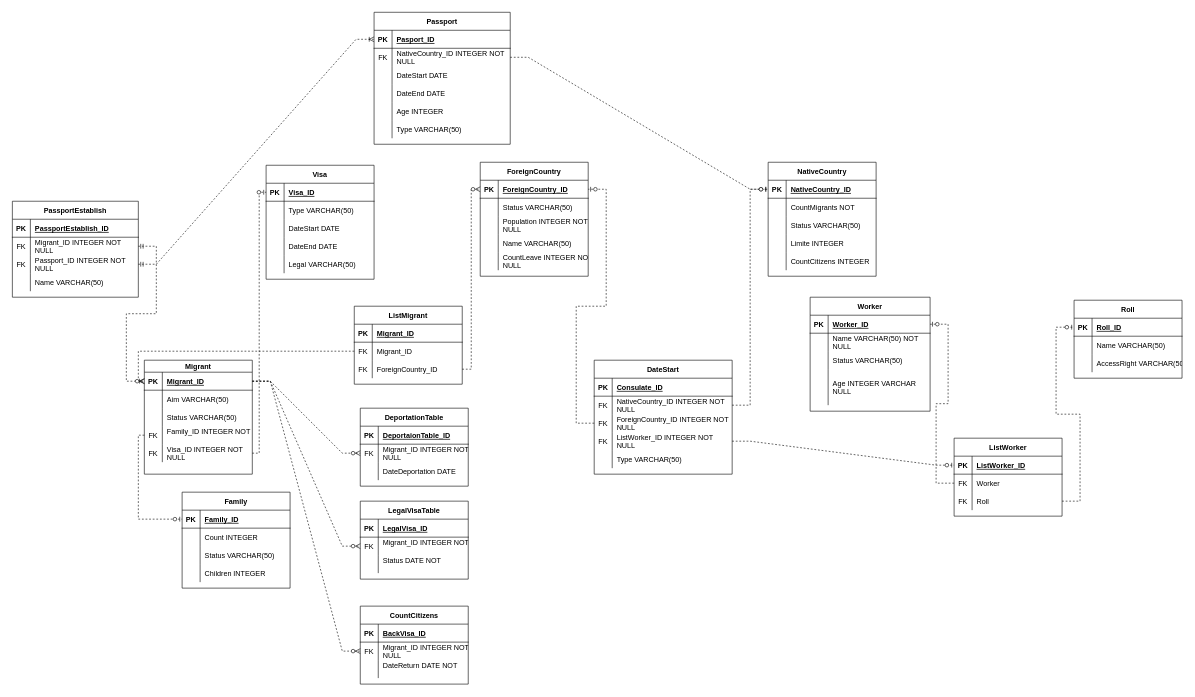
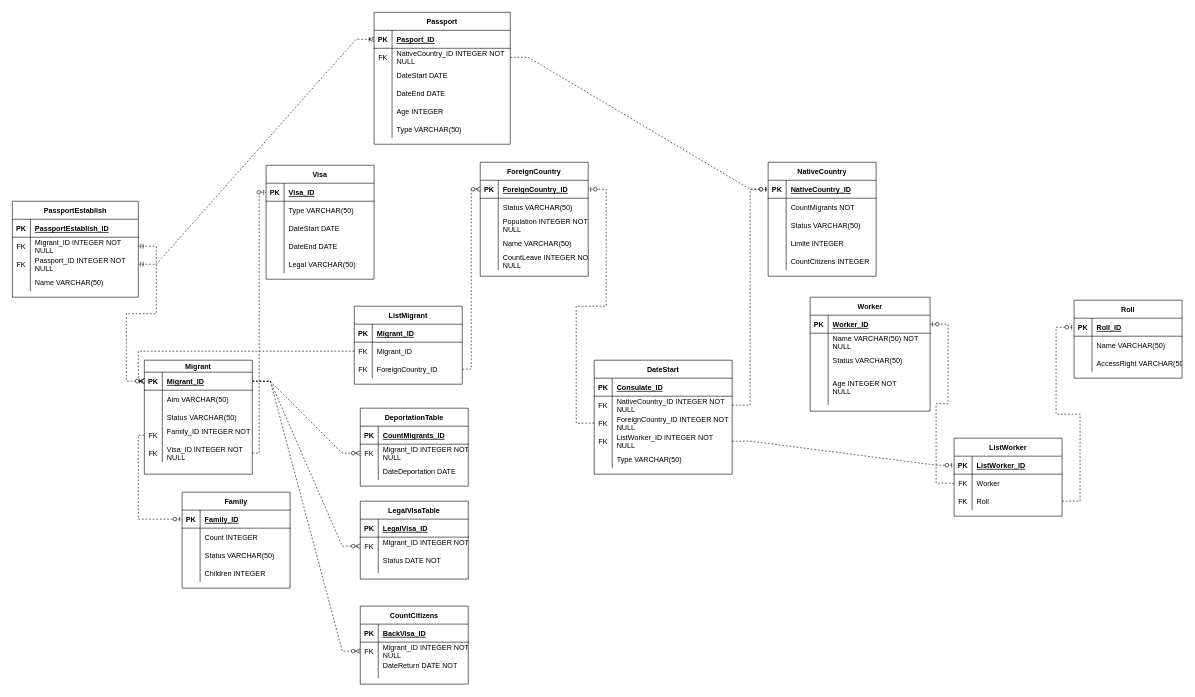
node "Age INTEGER VARCHAR NULL": label "Age INTEGER VARCHAR NULL" -> "Age INTEGER NOT NULL"
node "DeportaionTable_ID": label "DeportaionTable_ID" -> "CountMigrants_ID"
